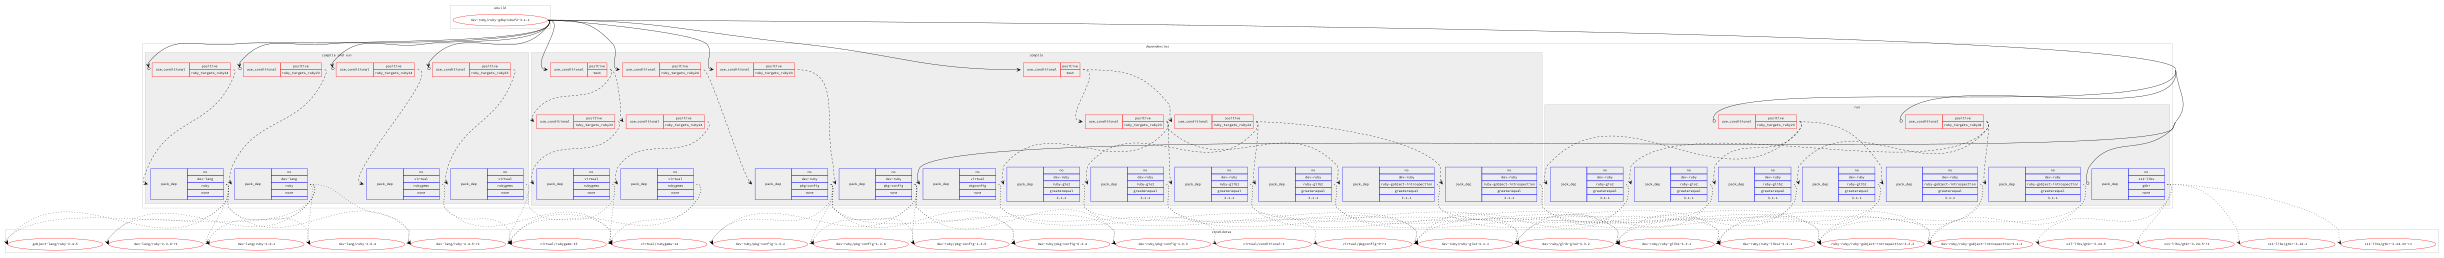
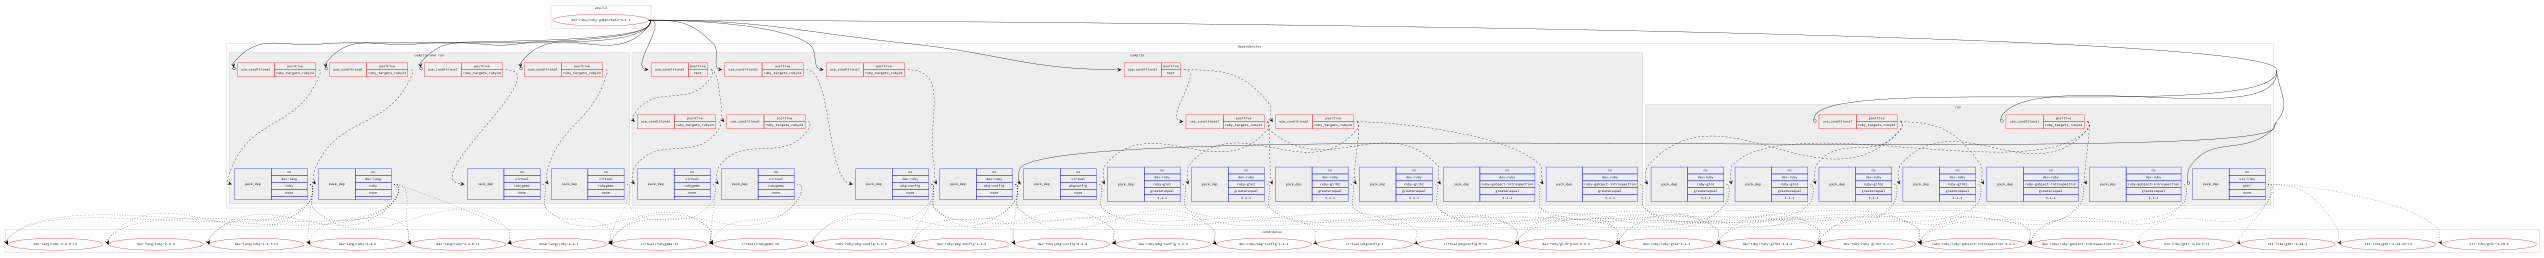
node "dev-lang/ruby-2.6.0-r1": added
node "gobject-lang/ruby-2.4.5": label "gobject-lang/ruby-2.4.5" -> "dev-lang/ruby-2.4.5"
node "dev-lang/ruby-2.6.1": label "dev-lang/ruby-2.6.1" -> "none-lang/ruby-2.6.1"
node "dev-ruby/pkg-config-1.2.8": label "dev-ruby/pkg-config-1.2.8" -> "ruby-ruby/pkg-config-1.2.8"
node "virtual/conditional-1": label "virtual/conditional-1" -> "virtual/pkgconfig-1"
node "dev-ruby/ruby-libs2-3.1.1": label "dev-ruby/ruby-libs2-3.1.1" -> "dev-ruby/ruby-glib2-3.1.1"
